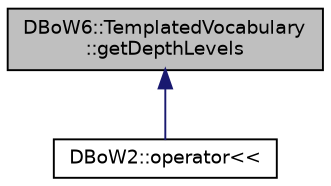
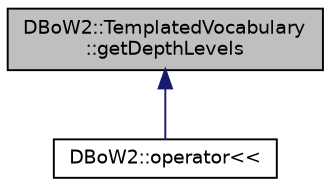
node "DBoW6::TemplatedVocabulary ::getDepthLevels": label "DBoW6::TemplatedVocabulary ::getDepthLevels" -> "DBoW2::TemplatedVocabulary ::getDepthLevels"
